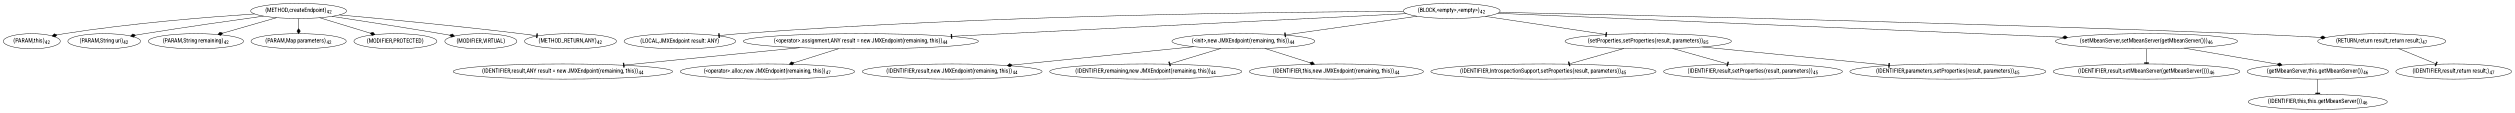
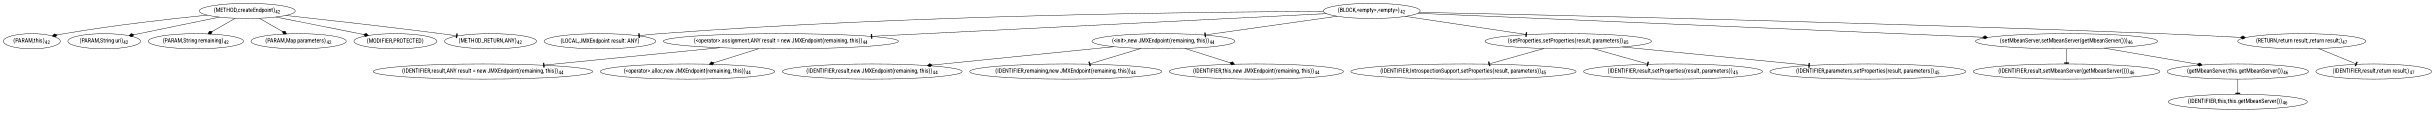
node "(MODIFIER,VIRTUAL)": removed
node "(<operator>.alloc,new JMXEndpoint(remaining, this))": text "47" -> "44"
